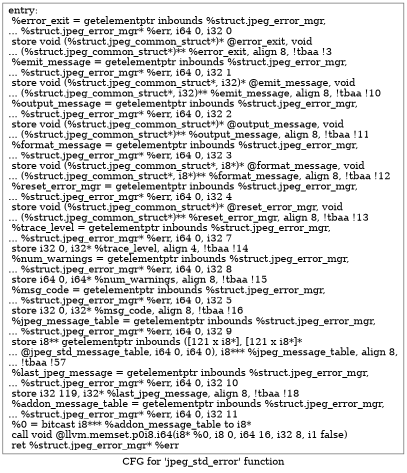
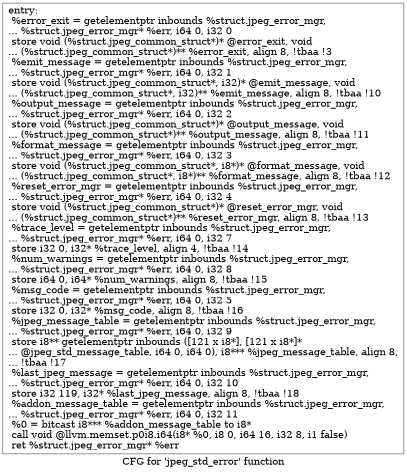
node "entry:": text "... !tbaa !57" -> "... !tbaa !17"
